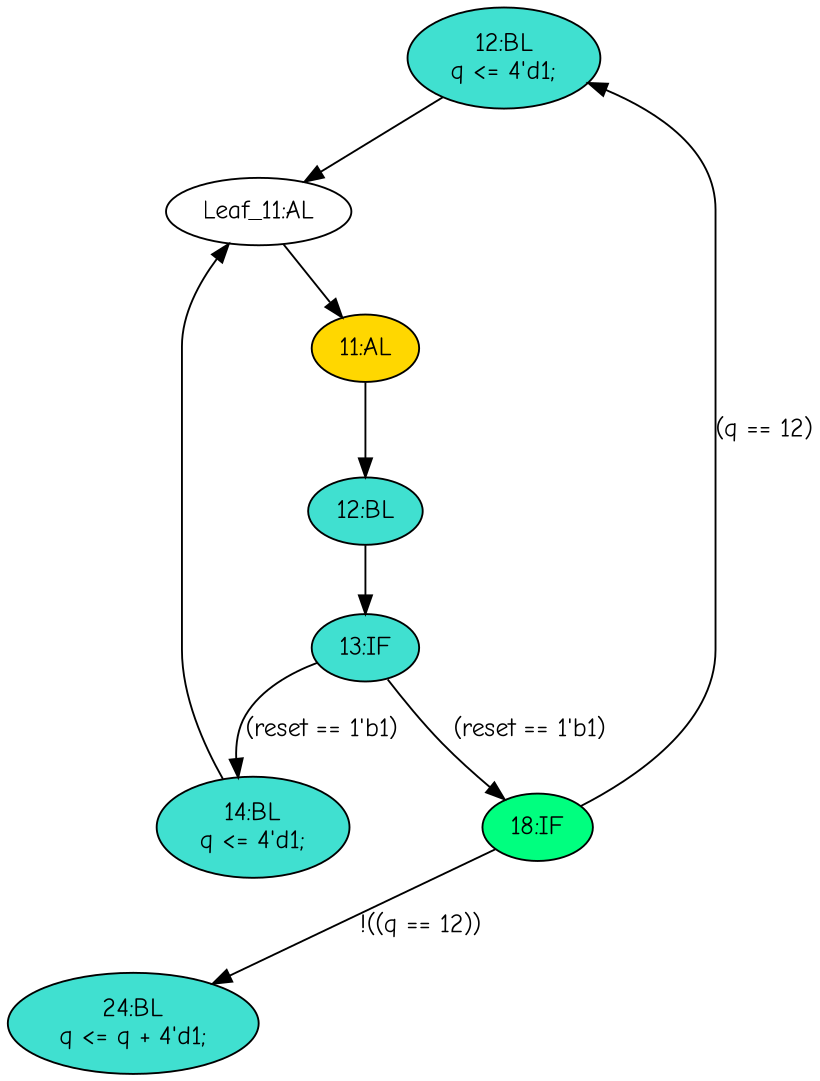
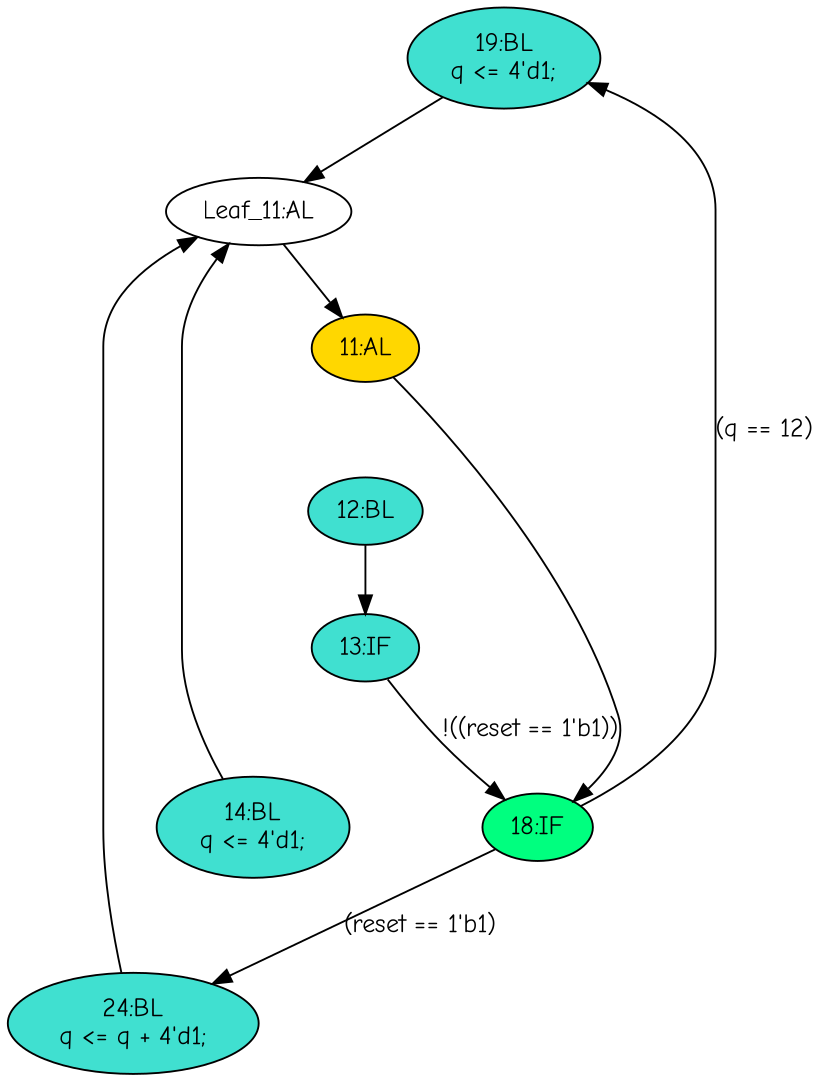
node "12:BL q <= 4'd1;": label "12:BL q <= 4'd1;" -> "19:BL q <= 4'd1;"
edge "11:AL" -> "12:BL": now "11:AL" -> "18:IF"
edge "24:BL q <= q + 4'd1;" -> "Leaf_11:AL": added
edge "13:IF" -> "14:BL q <= 4'd1;": removed, label "(reset == 1'b1)"
edge "13:IF" -> "18:IF": label "(reset == 1'b1)" -> "!((reset == 1'b1))"
edge "18:IF" -> "24:BL q <= q + 4'd1;": label "!((q == 12))" -> "(reset == 1'b1)"
